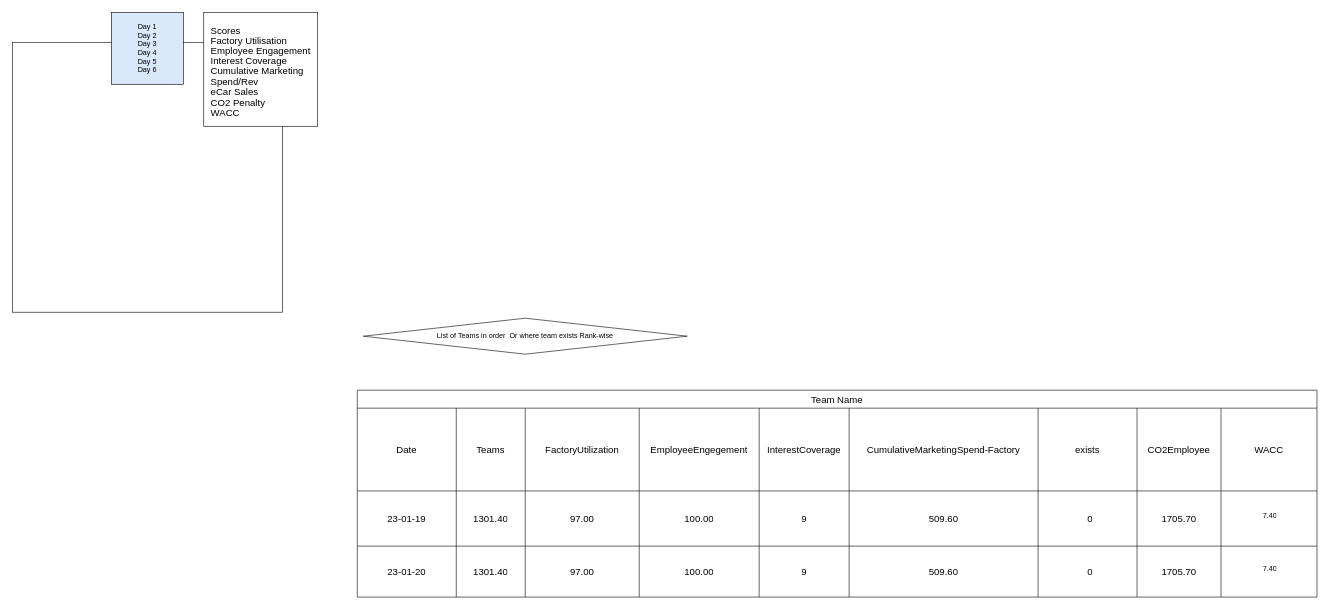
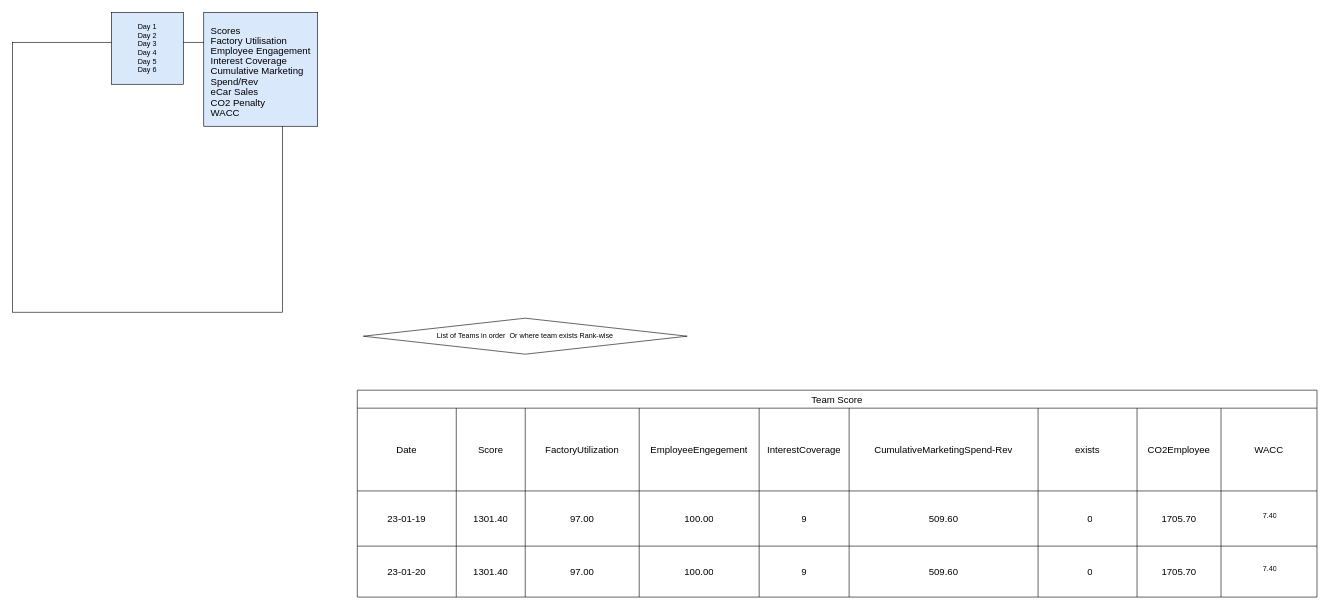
node "Scores Factory Utilisation Employee Engagement Interest Coverage Cumulative Marketing Spend/Rev eCar Sales CO2 Penalty WACC": fillcolor #ffffff -> #dae8fc
node "Team Name": label "Team Name" -> "Team Score"
node "Teams": label "Teams" -> "Score"
node "CumulativeMarketingSpend-Factory": label "CumulativeMarketingSpend-Factory" -> "CumulativeMarketingSpend-Rev"
